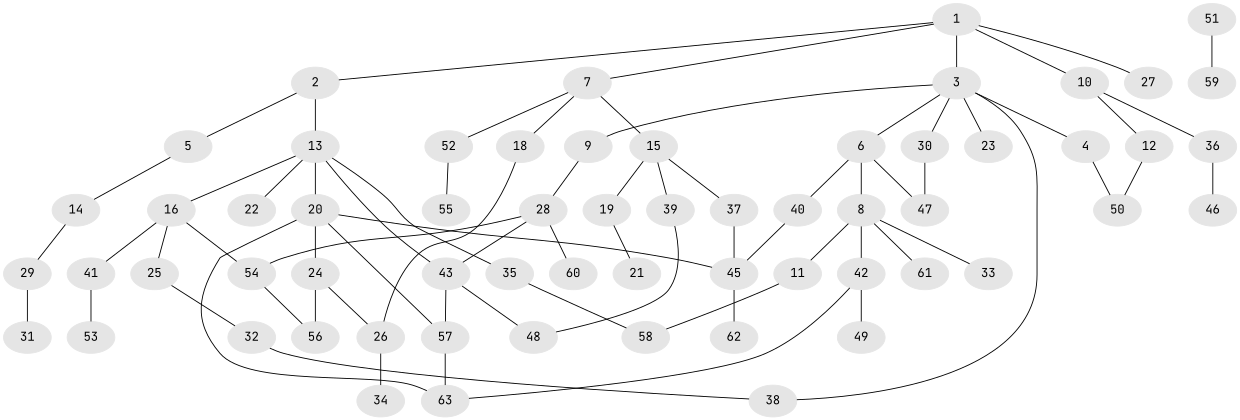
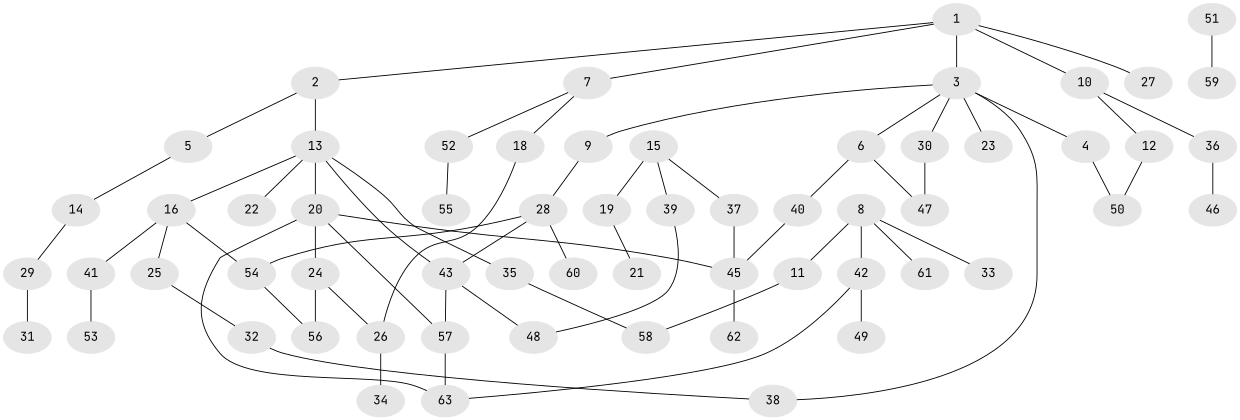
edge "7" -- "15": removed
edge "6" -- "8": removed
